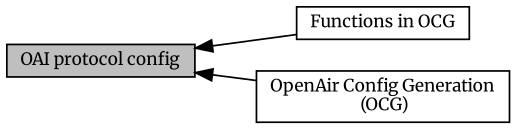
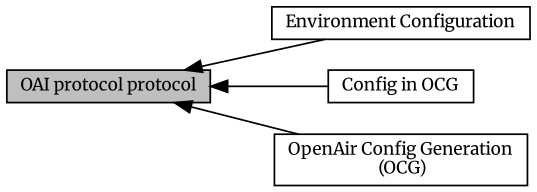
node "Functions in OCG": label "Functions in OCG" -> "Config in OCG"
node "Environment Configuration": added
node "OAI protocol config": label "OAI protocol config" -> "OAI protocol protocol"
